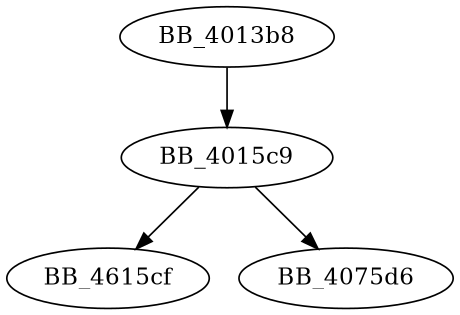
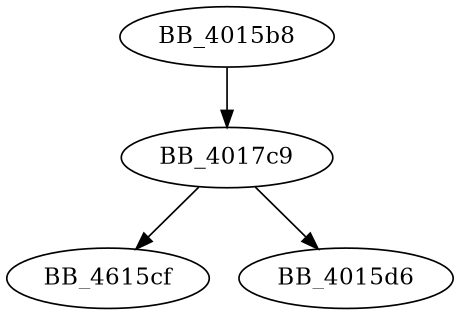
node "BB_4013b8": label "BB_4013b8" -> "BB_4015b8"
node "BB_4015c9": label "BB_4015c9" -> "BB_4017c9"
node "BB_4075d6": label "BB_4075d6" -> "BB_4015d6"
